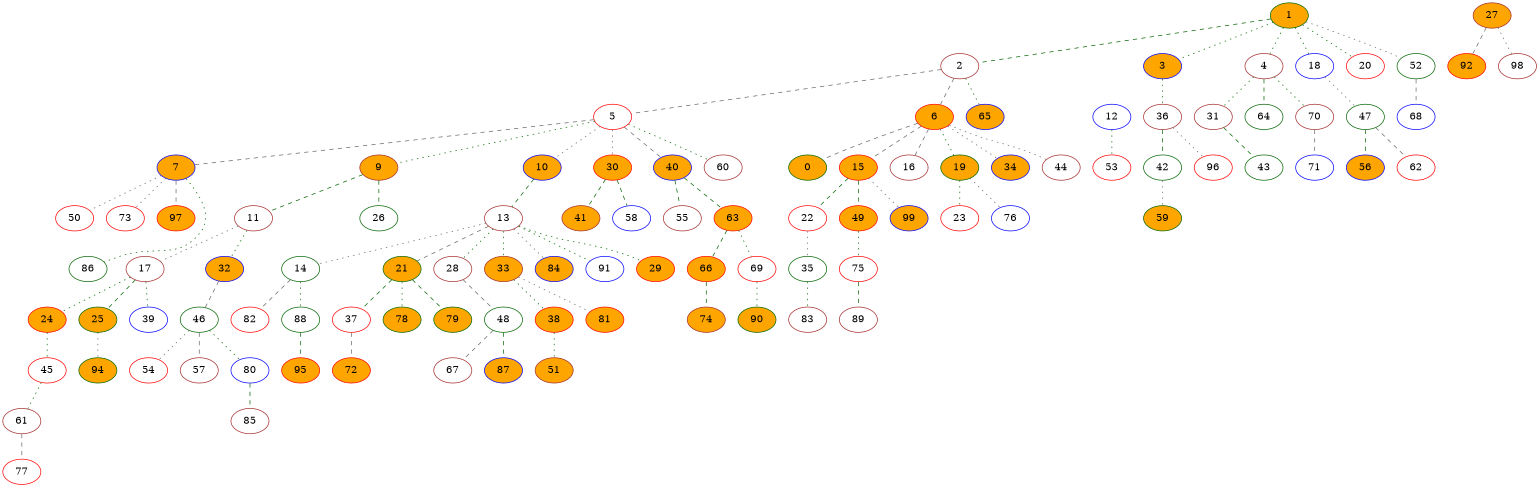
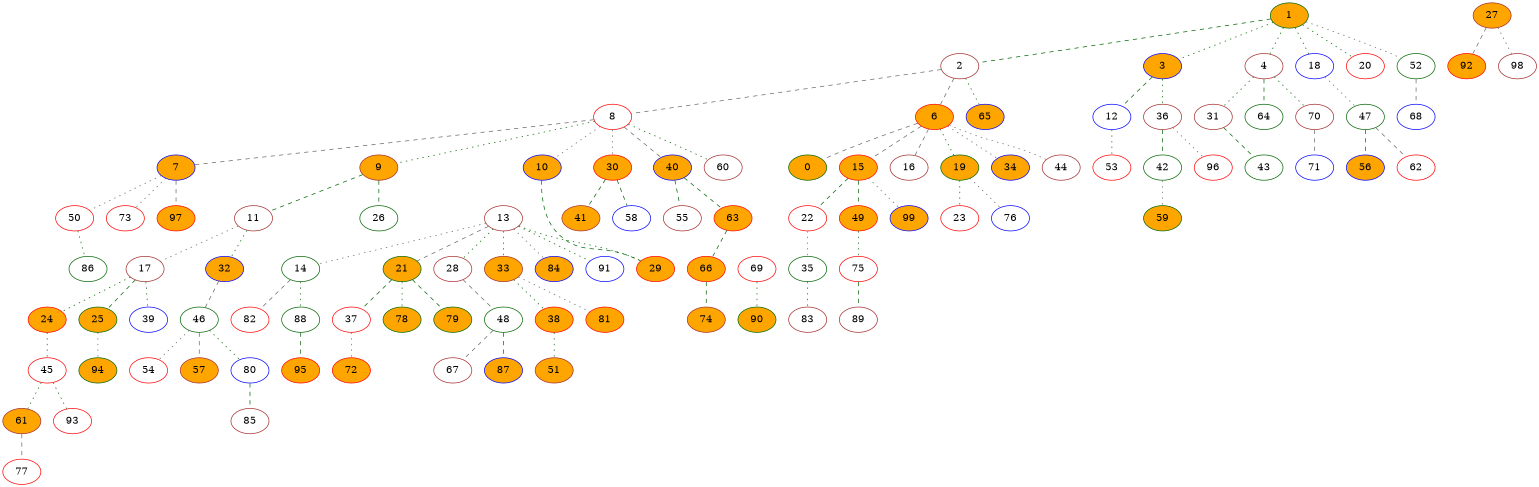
edge "3" -- "12": added
node "5": label "5" -> "8"
edge "10" -- "13": now "10" -- "29"
edge "63" -- "69": removed
edge "7" -- "86": now "50" -- "86"
edge "37" -- "72": style dashed -> dotted
node "57": fillcolor white -> orange
node "61": fillcolor white -> orange
node "93": added
